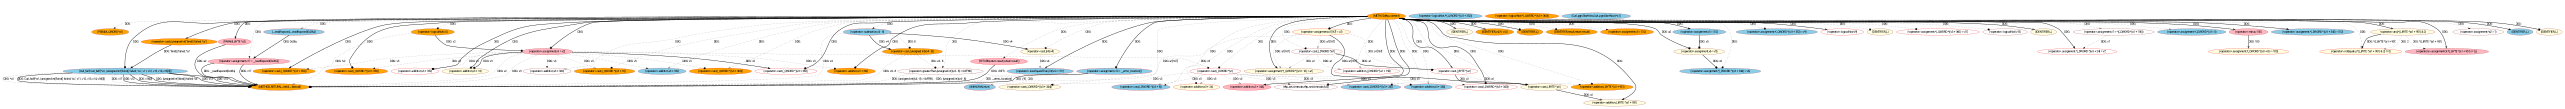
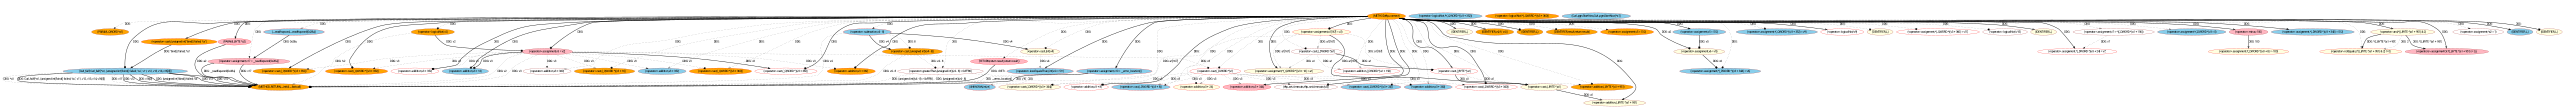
edge "(METHOD,tftp_connect)" -> "(<operator>.assignment,v10 = __errno_location())": arrowhead box -> normal
edge "(<operator>.and,*((_BYTE *)a1 + 951) & 2)" -> "(<operators>.assignmentOr,*((_BYTE *)a1 + 951) |= 2u)": style dotted -> bold
node "(<operator>.addition,v3 + 16)": fillcolor lightyellow -> skyblue
node "(<operator>.addition,v3 + 8)": added
